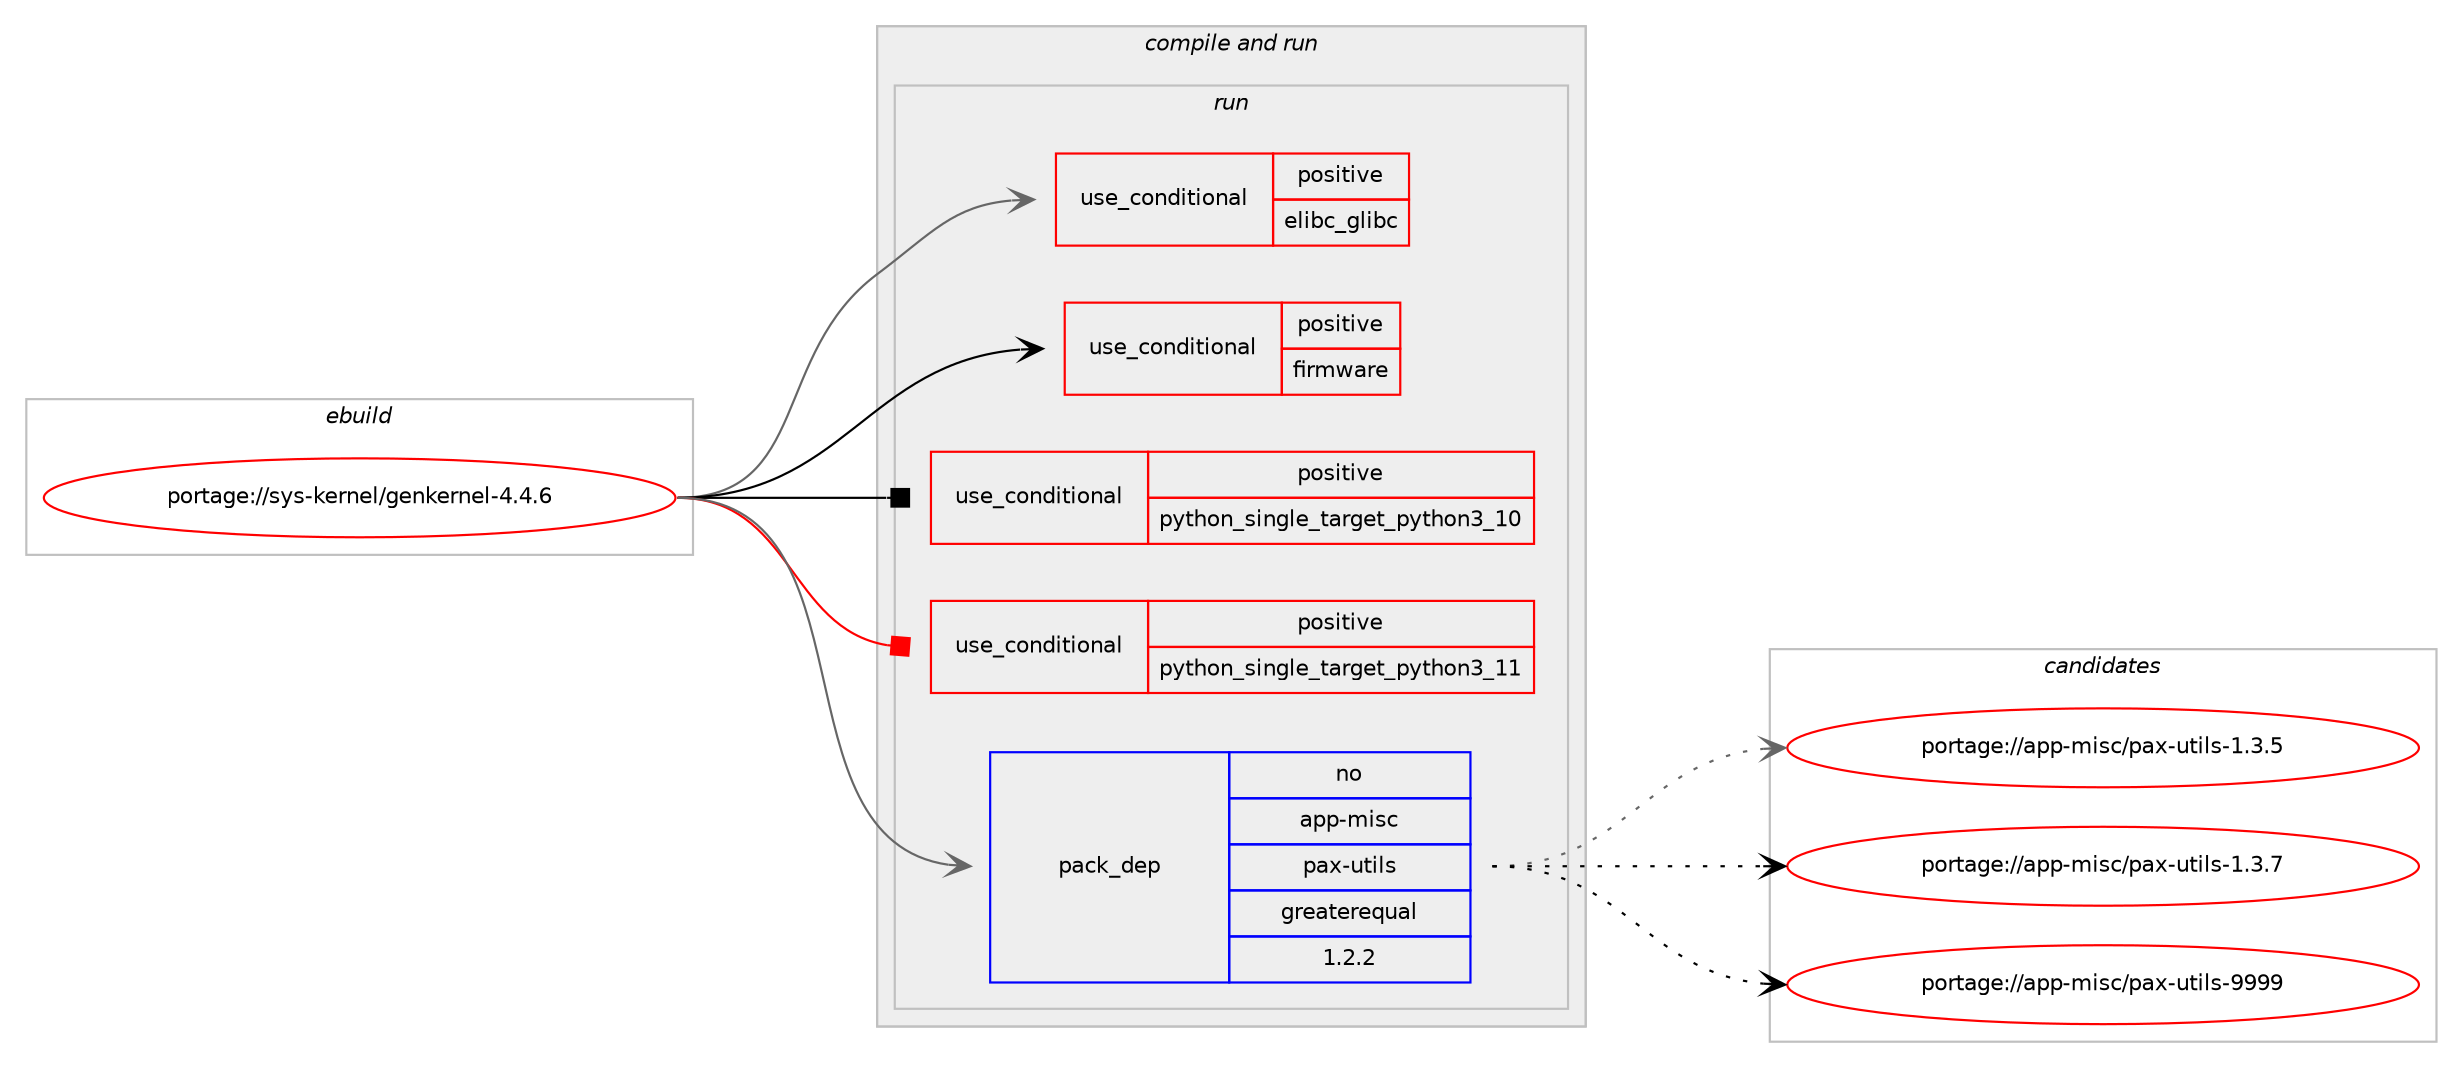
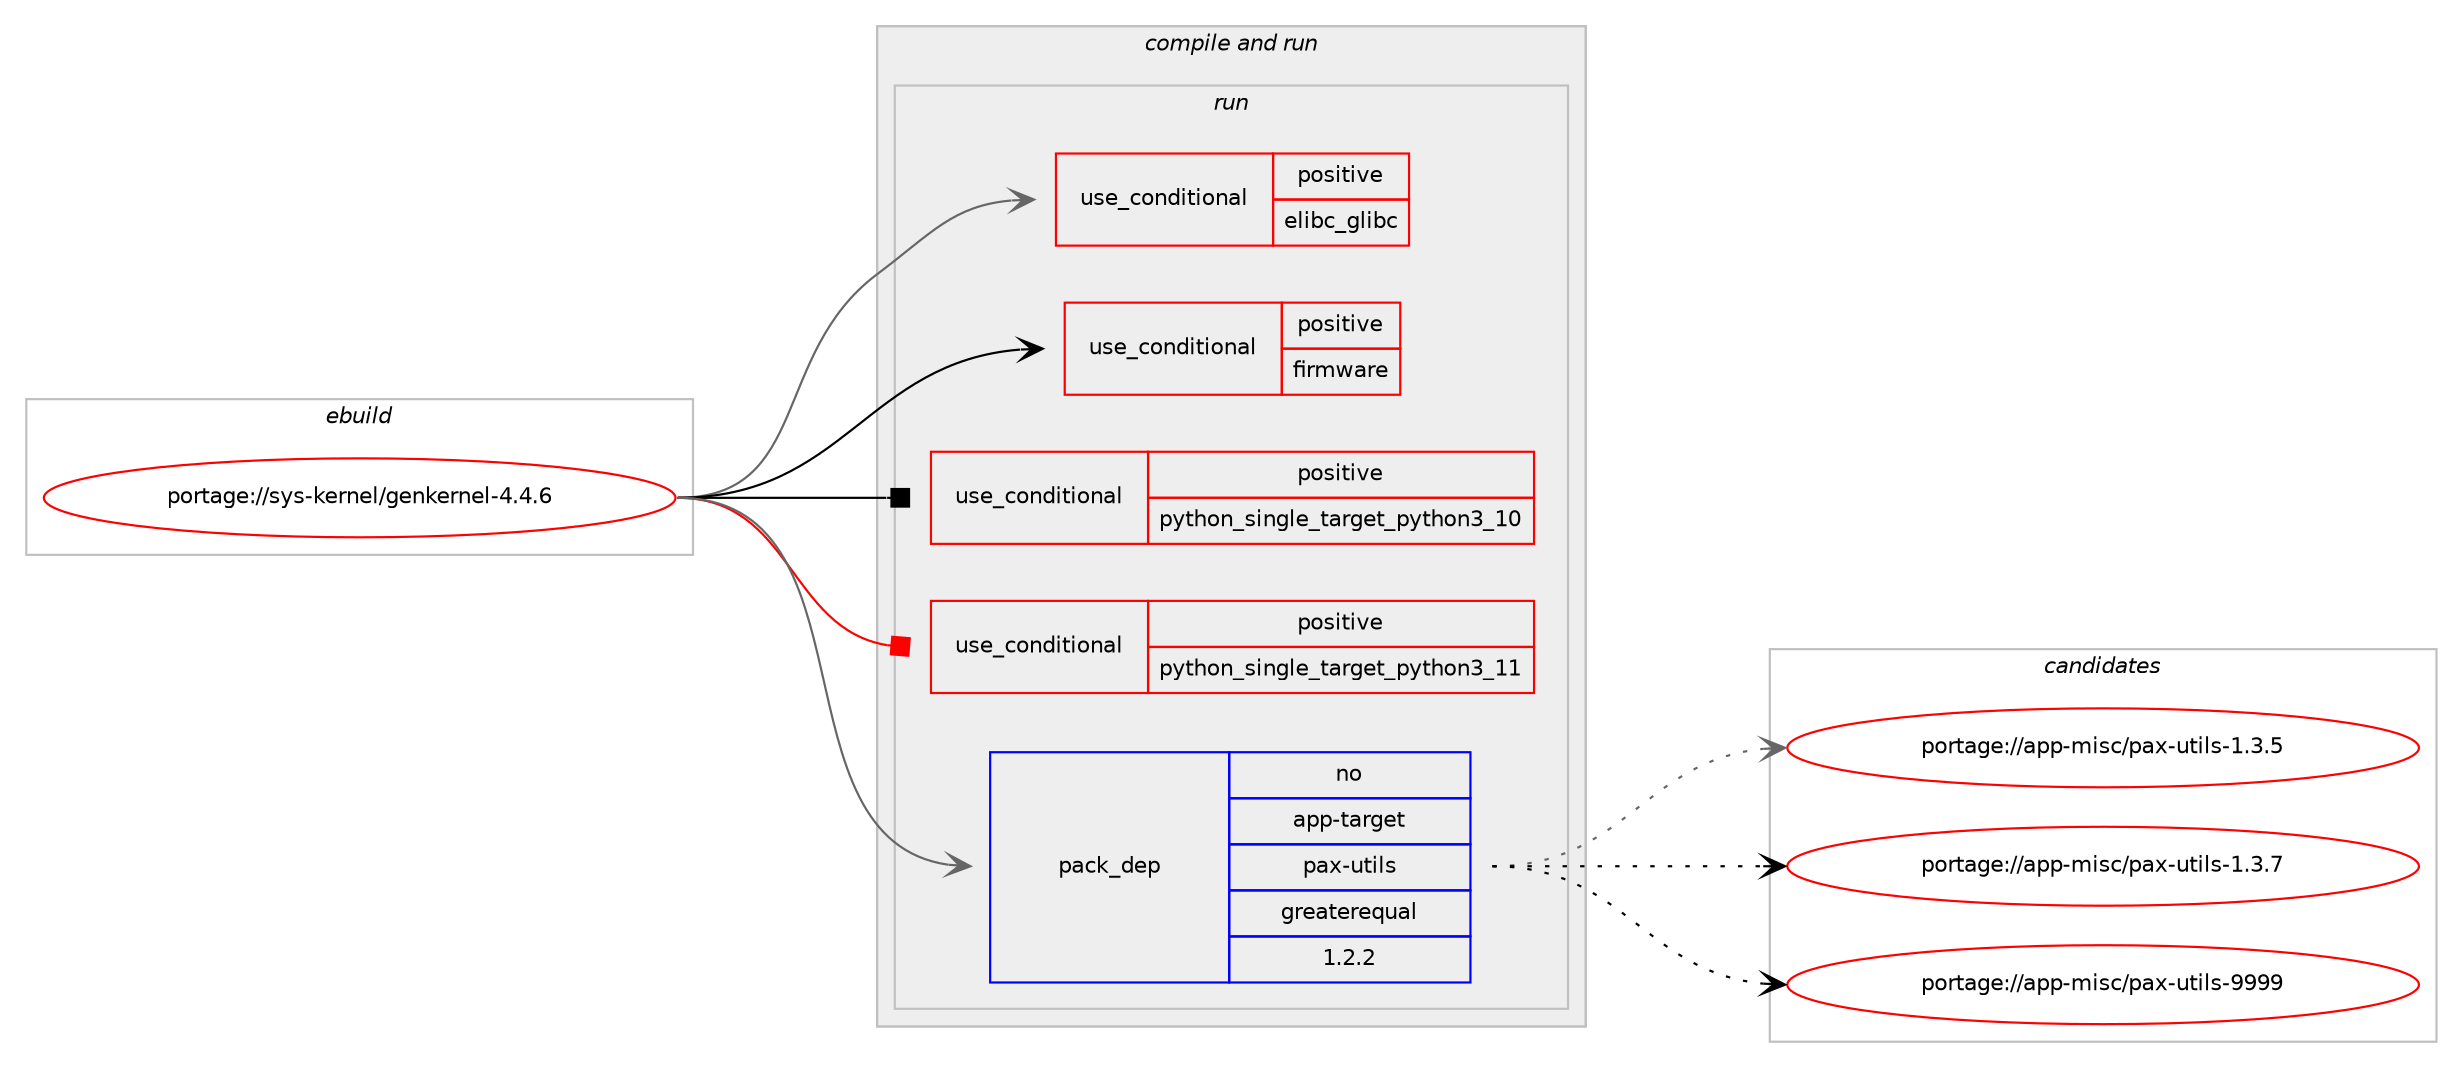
node "pack_dep": text "app-misc" -> "app-target"
